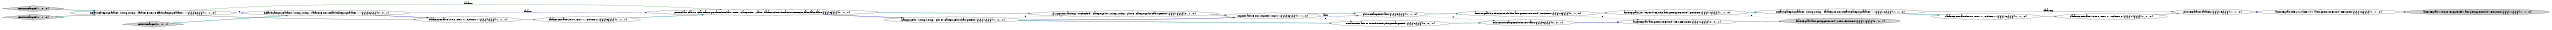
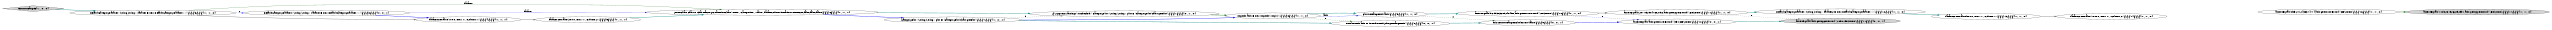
node "plot.setDataset(dataset2)@@@15@@@['1', '1', '0']": removed
node "testAutoRange3['0', '1', '0']": removed
node "testAutoRange2['0', '0', '1']": removed
